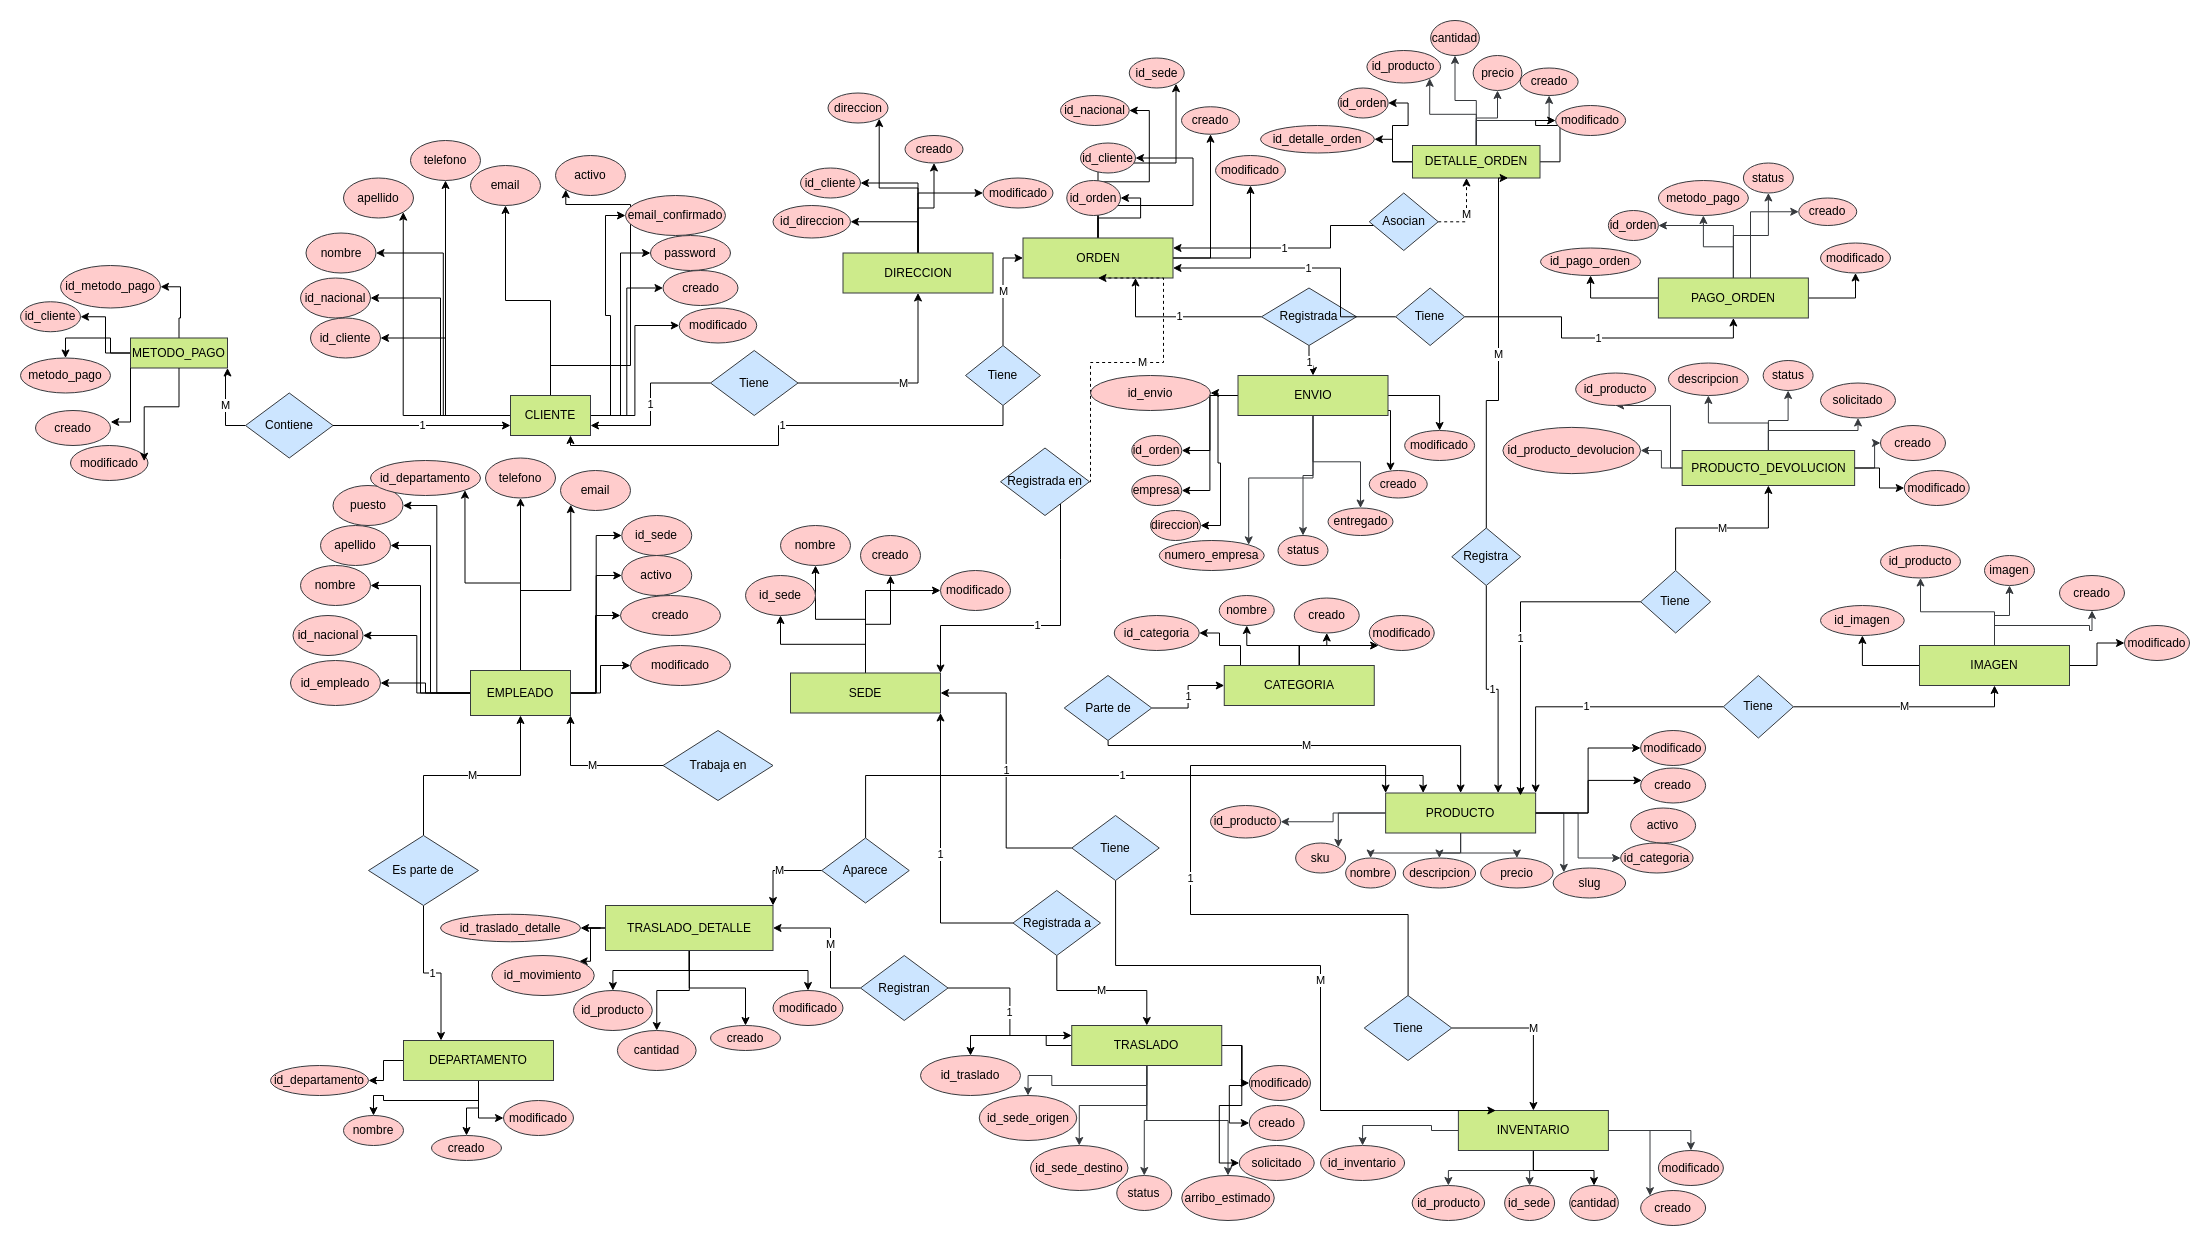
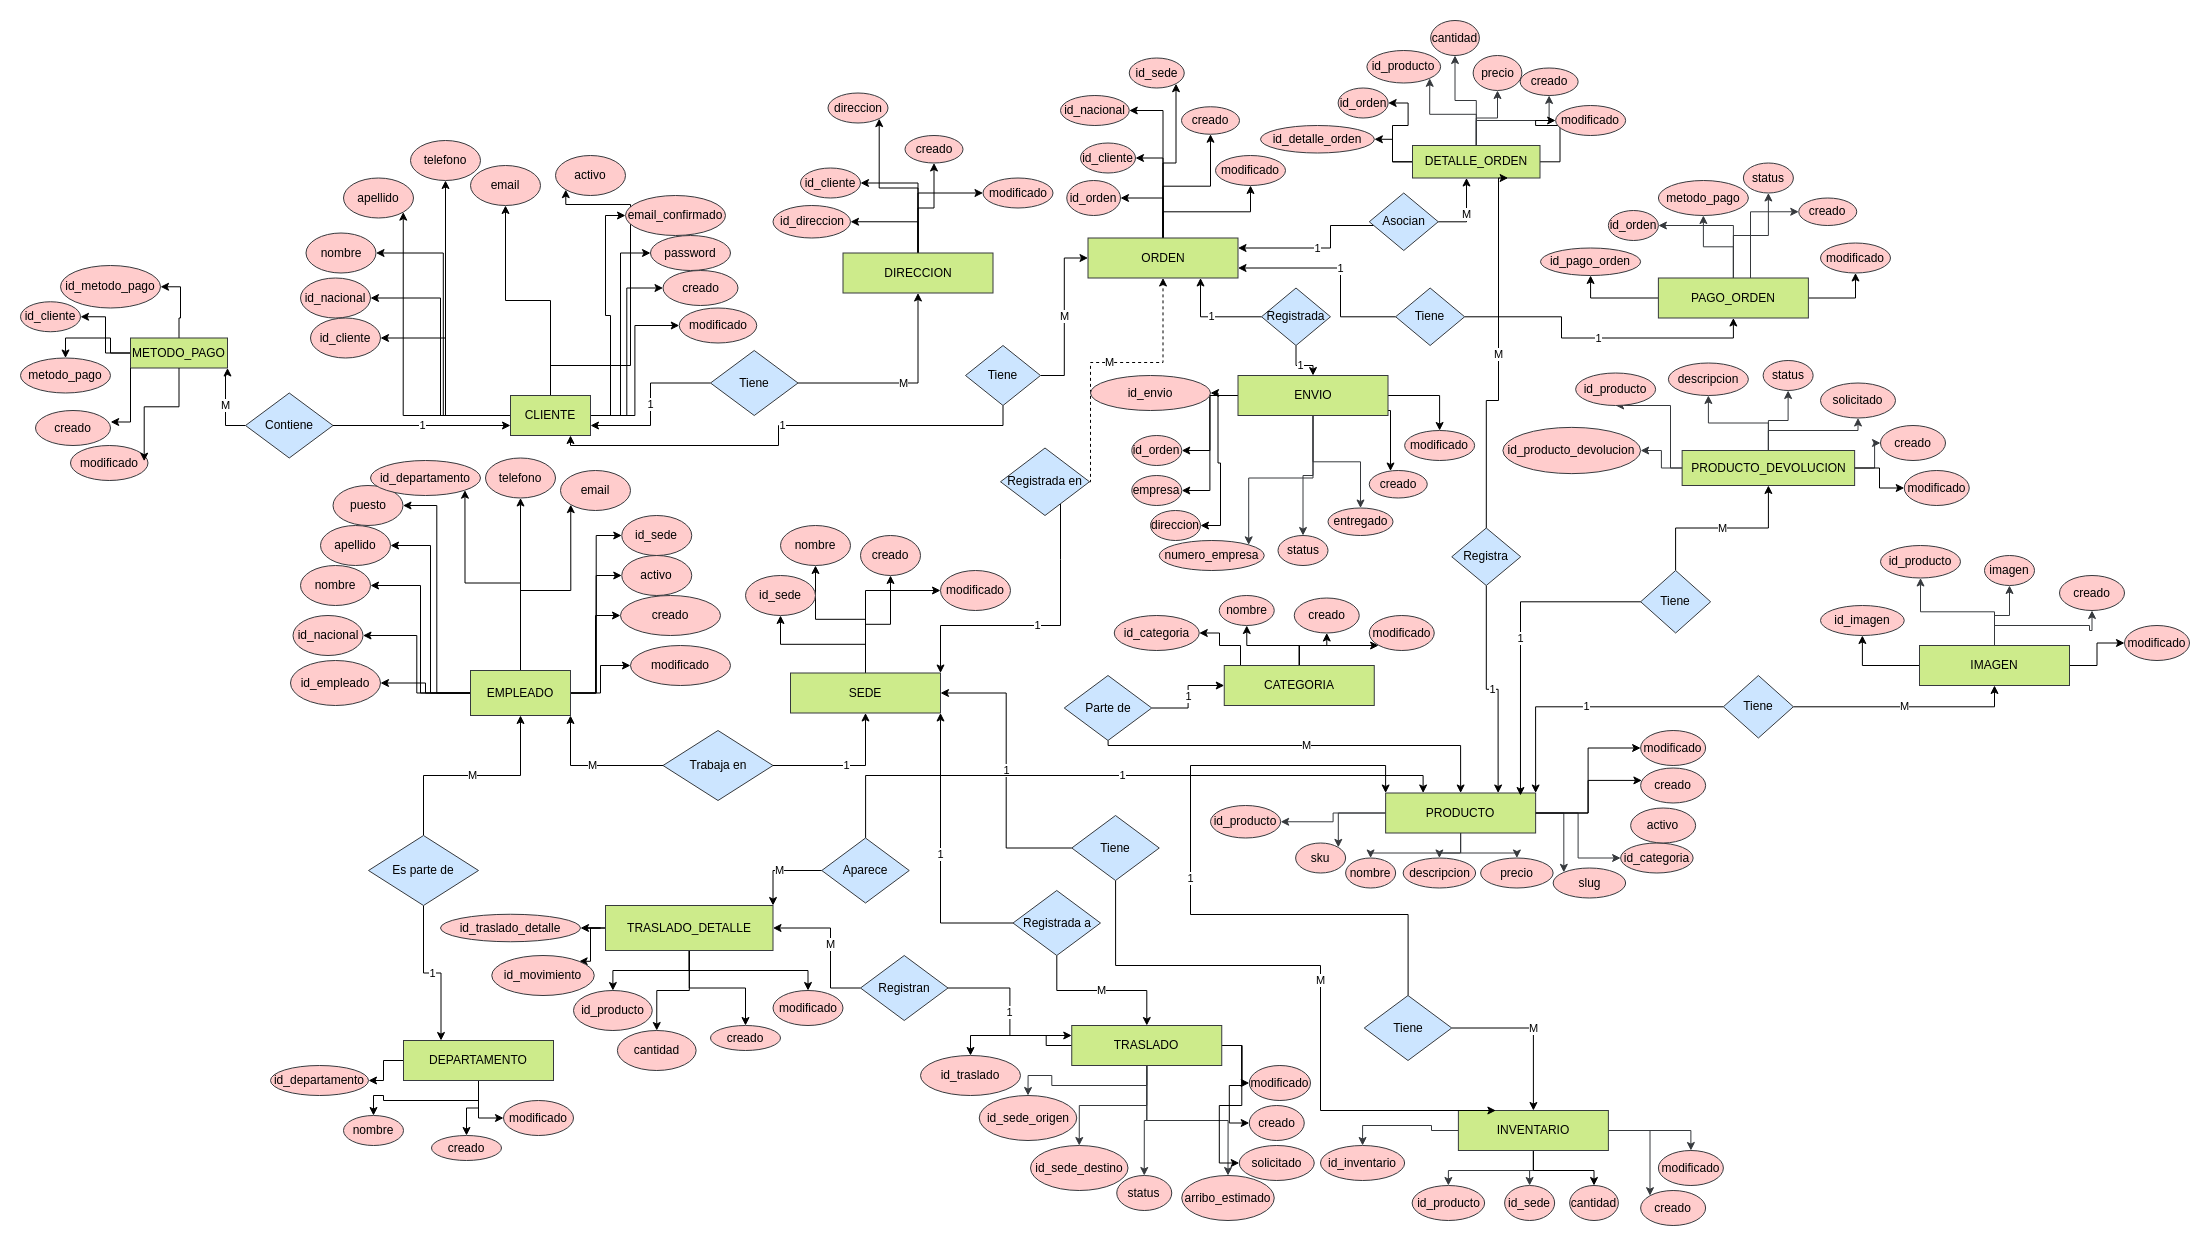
edge "Asocian" -> "DETALLE_ORDEN": style dashed -> solid
node "ORDEN": moved (1098, 258) -> (1163, 258)
node "Registrada": size 95x58 -> 69x58
edge "Trabaja en" -> "SEDE": added, label "1"
